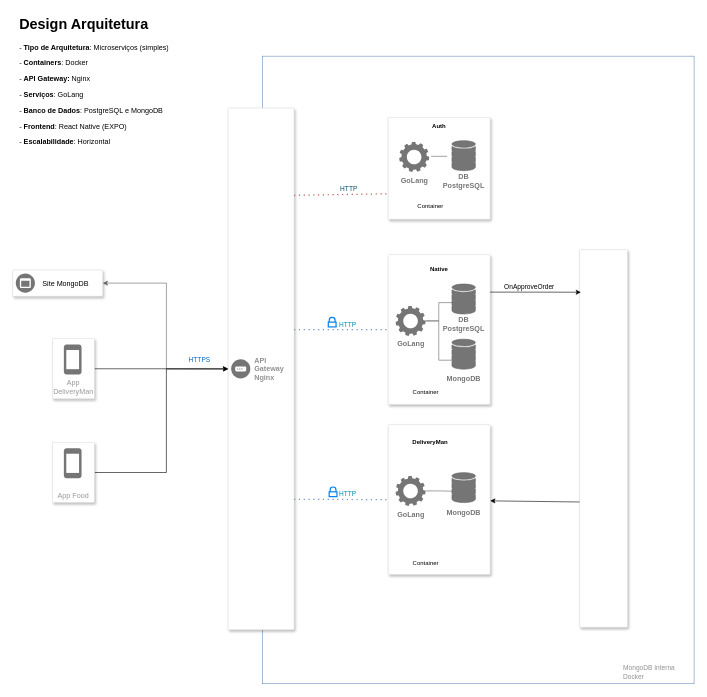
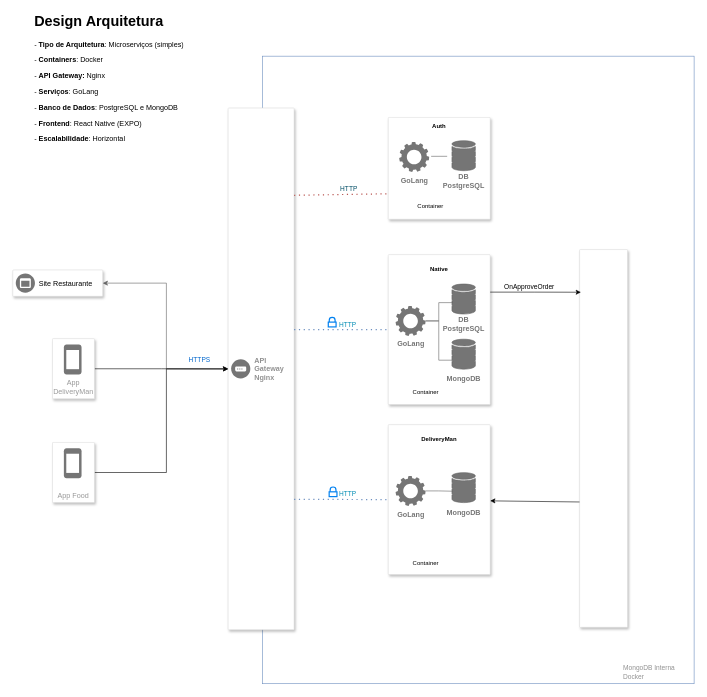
node "Design Arquitetura- Tipo de Arquitetura: Microserviços (simples) - Containers: Docker - API Gateway: Nginx - Serviços: GoLang - Banco de Dados: PostgreSQL e MongoDB - Frontend: React Native (EXPO) - Escalabilidade: Horizontal": moved (108, 96) -> (123, 93)
node "Site MongoDB": label "Site MongoDB" -> "Site Restaurante"
node "DeliveryMan": moved (430, 442) -> (439, 439)
